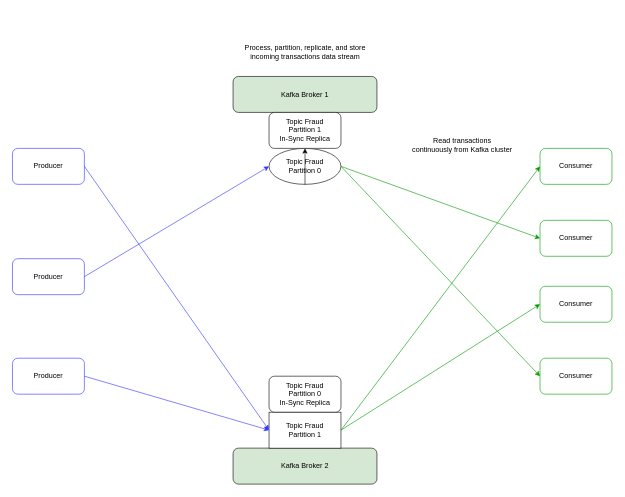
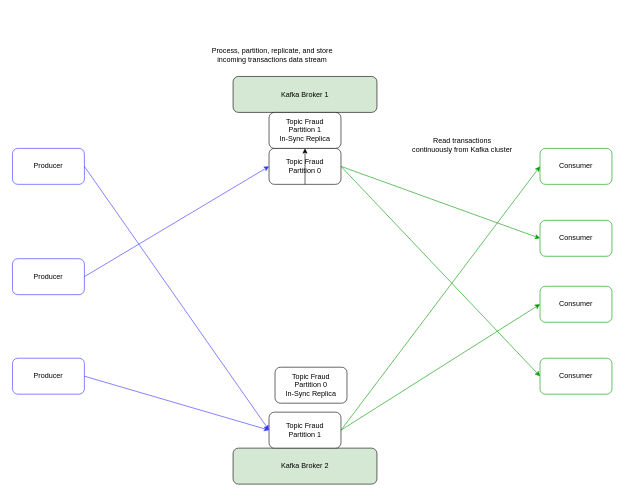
node "Process, partition, replicate, and store incoming transactions data stream": moved (305, 53) -> (272, 56)
node "Topic Fraud Partition 0": shape ellipse -> rounded rectangle
node "Topic Fraud Partition 0 In-Sync Replica": moved (305, 395) -> (311, 386)
node "Topic Fraud Partition 1": shape rectangle -> rounded rectangle
